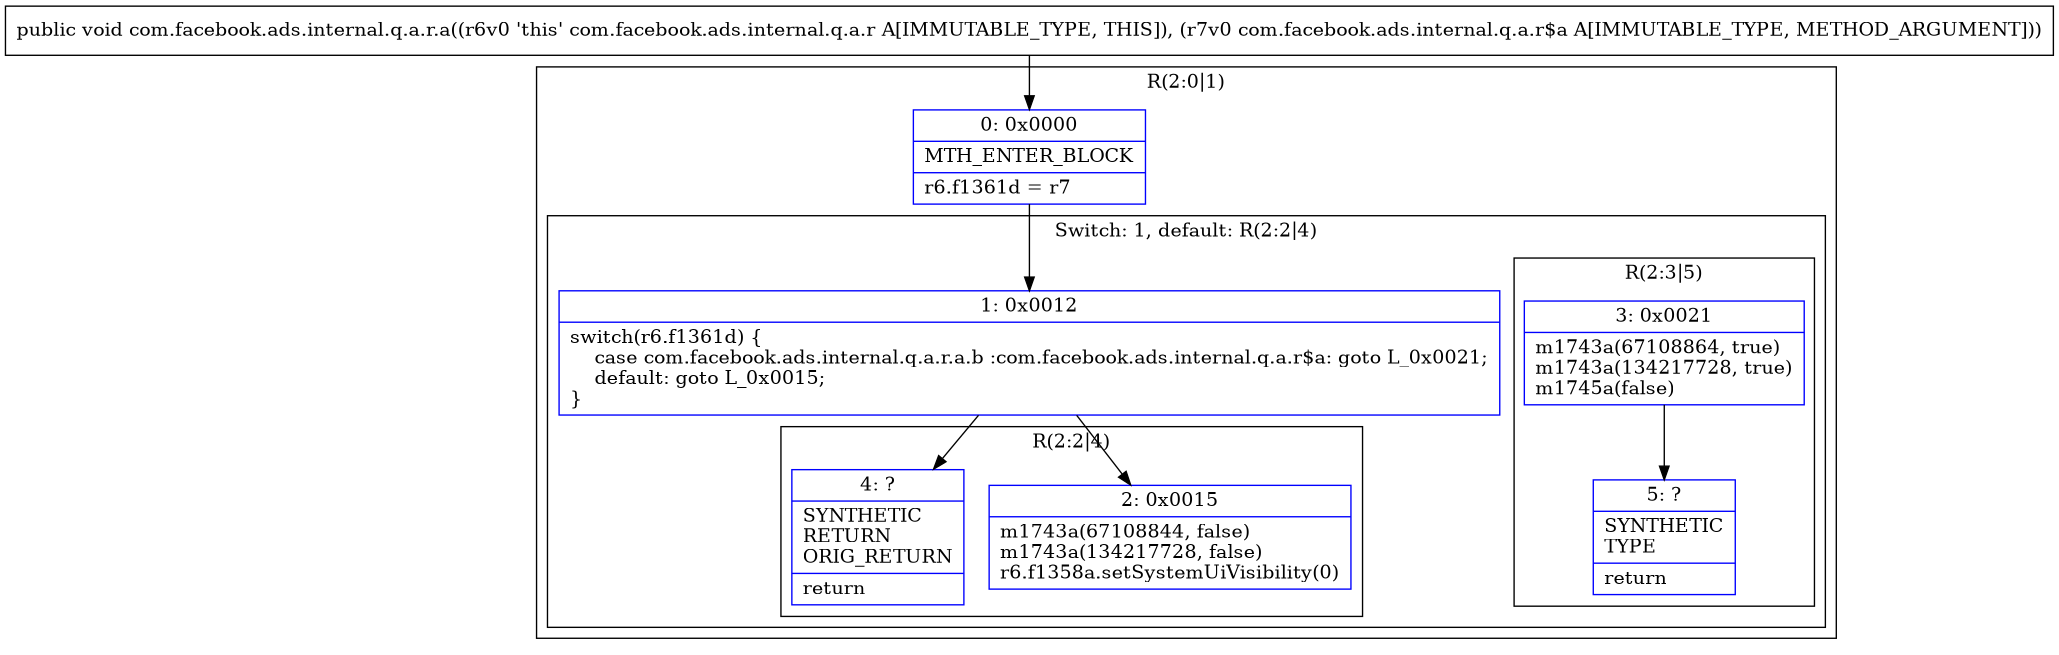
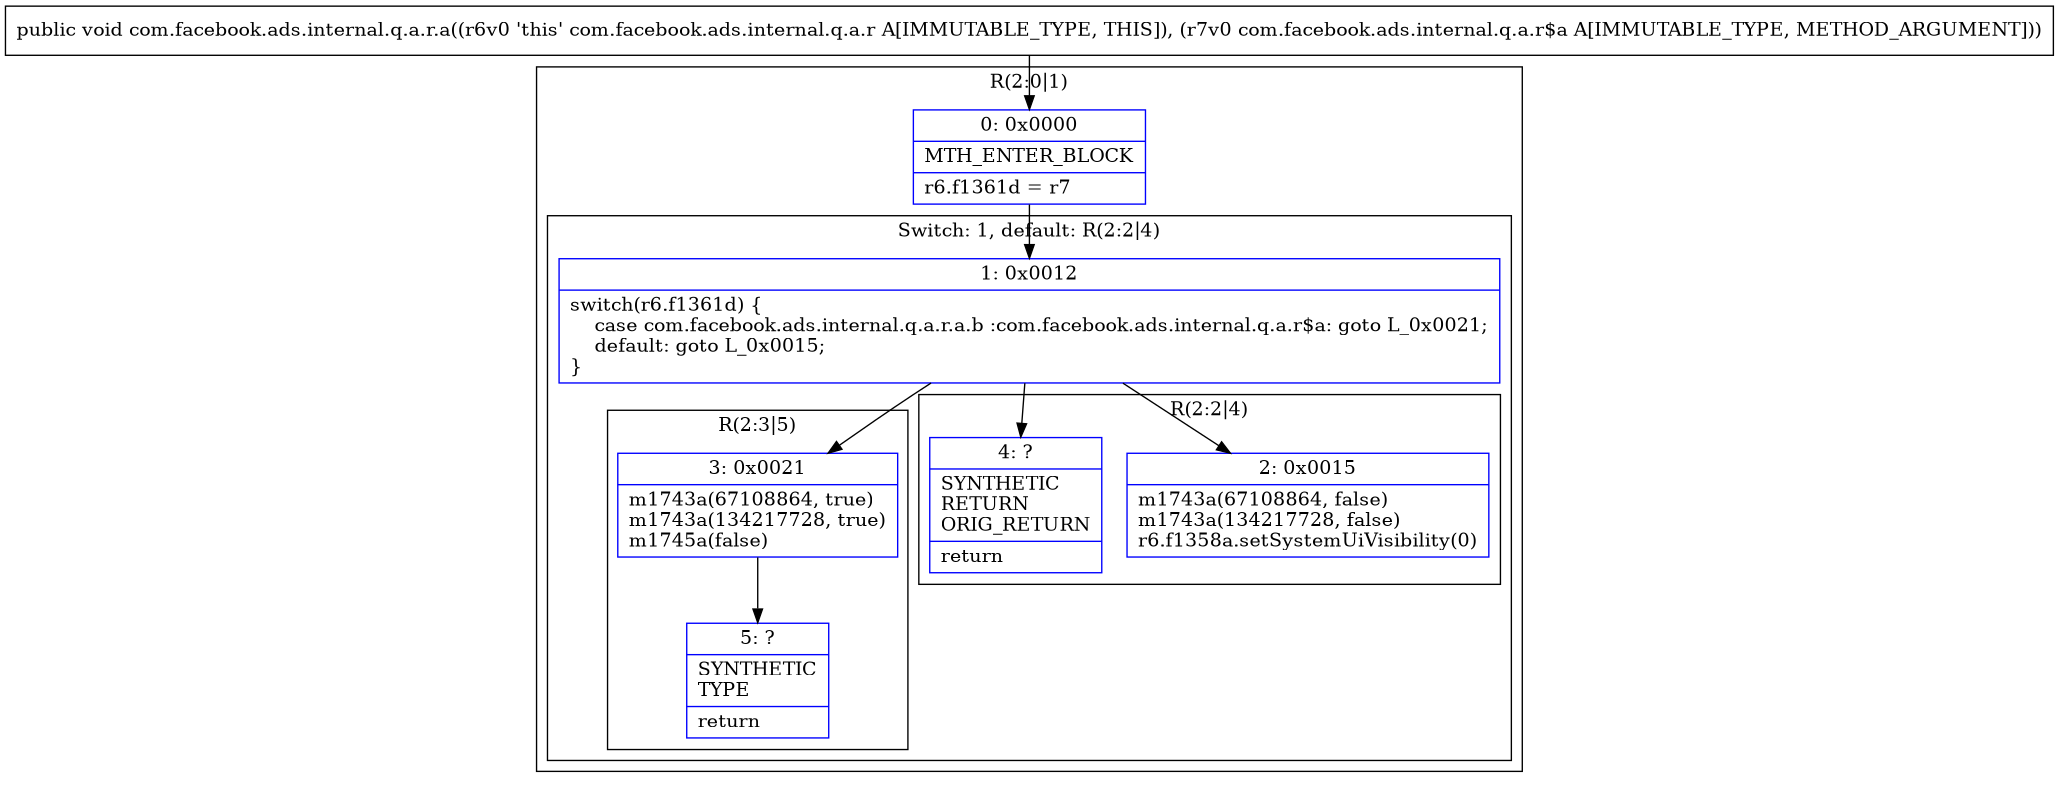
edge "1: 0x0012" -> "3: 0x0021": added
node "2: 0x0015": text "m1743a(67108844, false)" -> "m1743a(67108864, false)"
